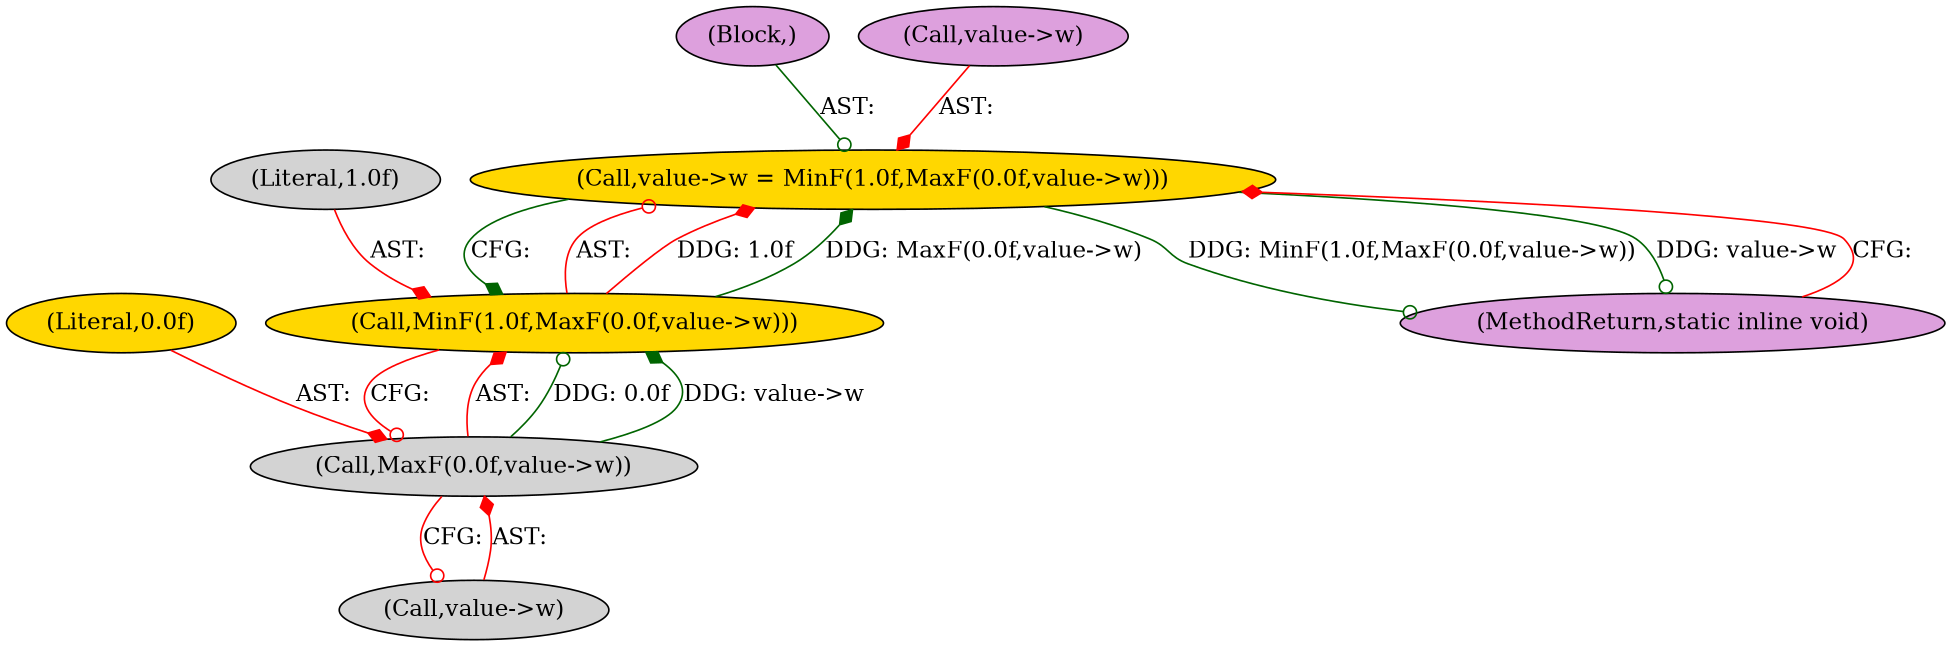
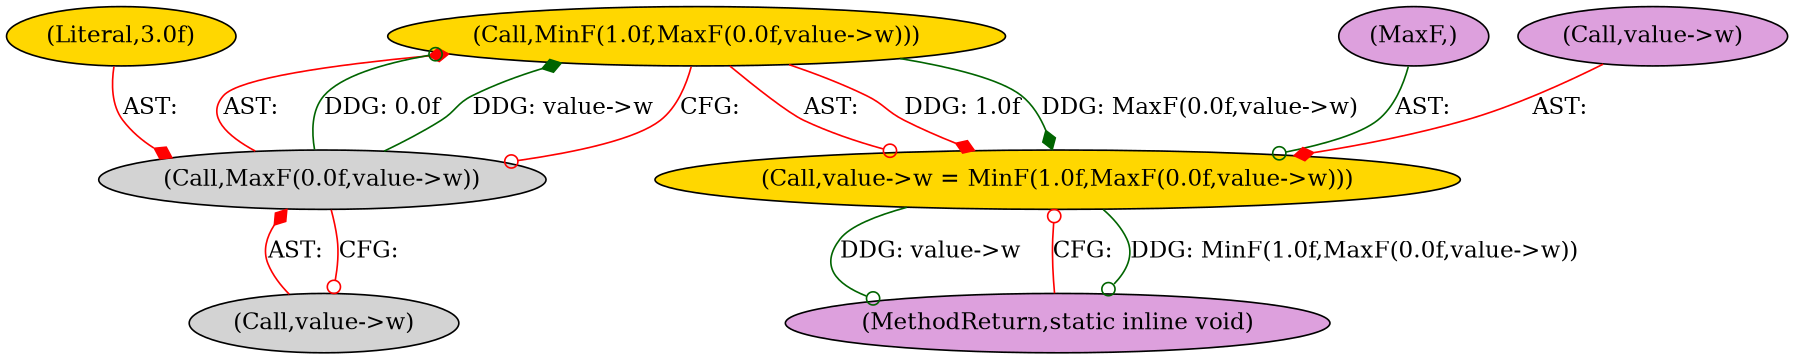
node "(Block,)": label "(Block,)" -> "(MaxF,)"
node "(Literal,1.0f)": removed
edge "(MethodReturn,static inline void)" -> "(Call,value->w = MinF(1.0f,MaxF(0.0f,value->w)))": arrowhead diamond -> odot
edge "(Call,value->w = MinF(1.0f,MaxF(0.0f,value->w)))" -> "(Call,MinF(1.0f,MaxF(0.0f,value->w)))": removed, label "CFG:"
node "(Literal,0.0f)": label "(Literal,0.0f)" -> "(Literal,3.0f)"
